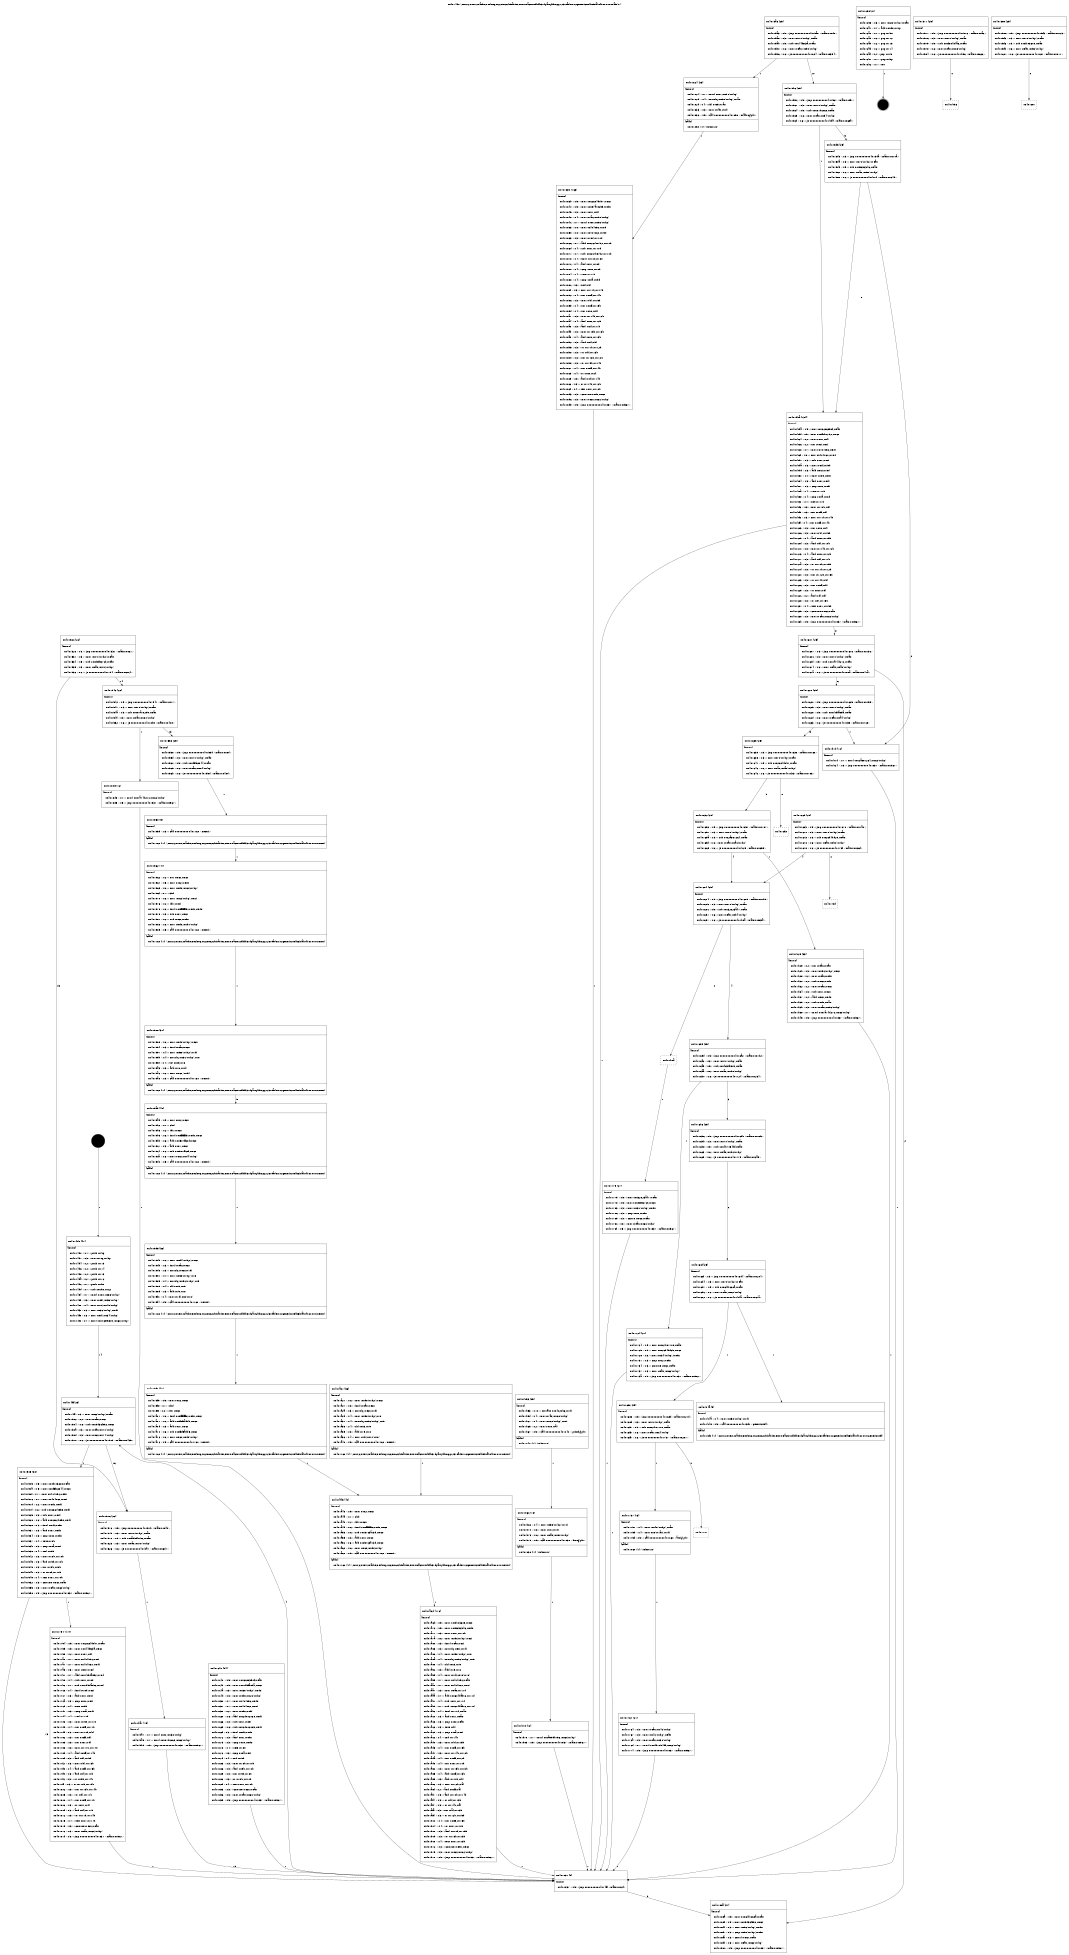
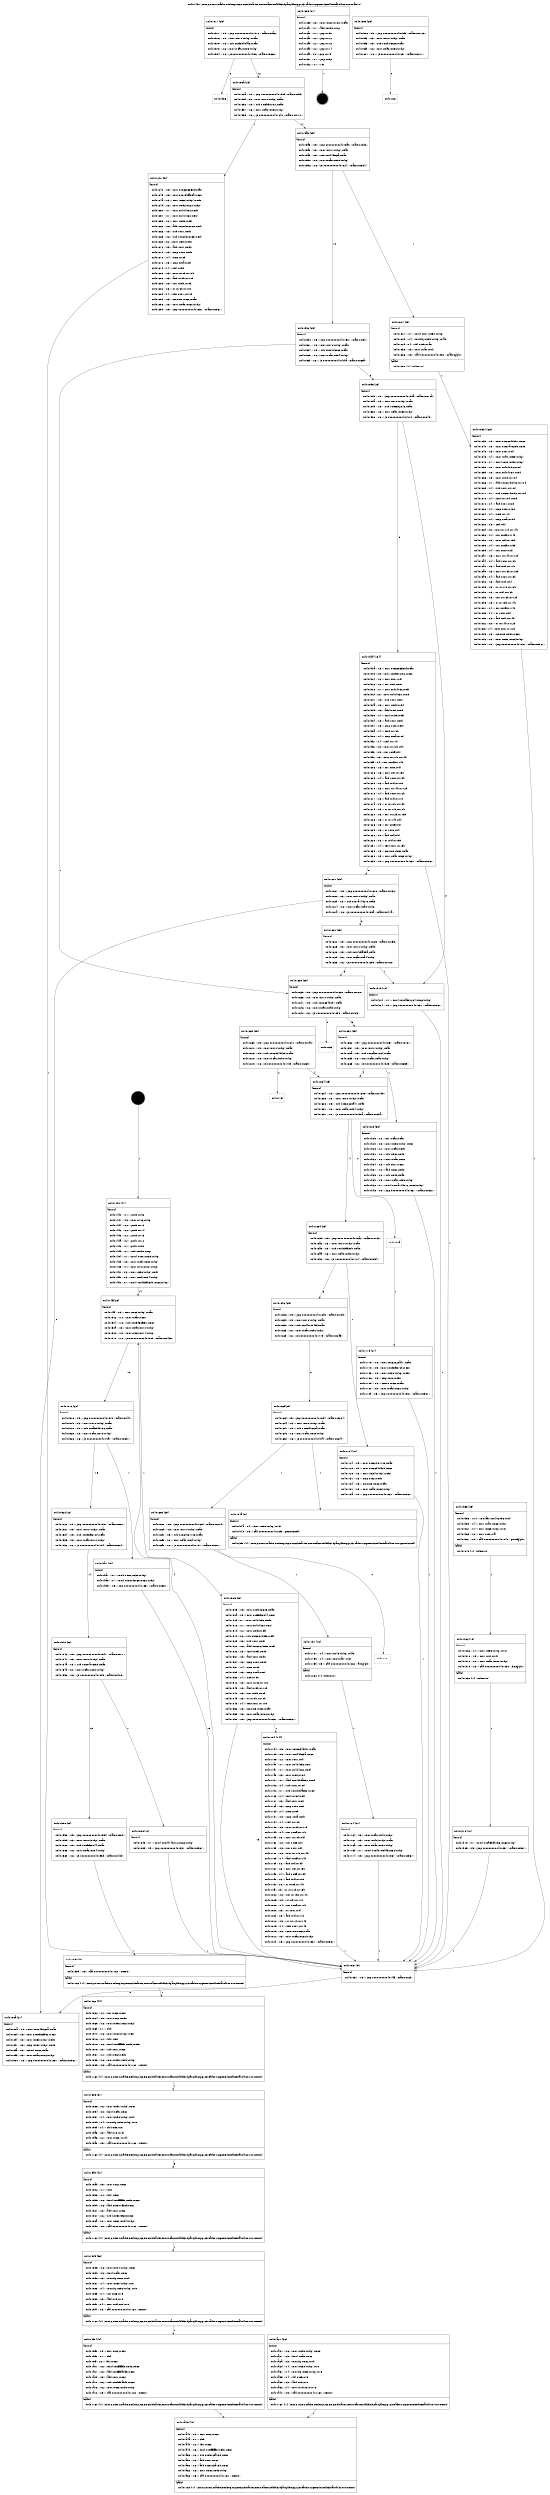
node "0x40158a [25]": added
edge "0x4015bc [25]" -> "0x401bba [134]": now "0x4015bc [25]" -> "0x401639 [25]"
edge "0x40152c [22]" -> "0x401516 [22]": reversed
node "0x401a6d [176]": removed
